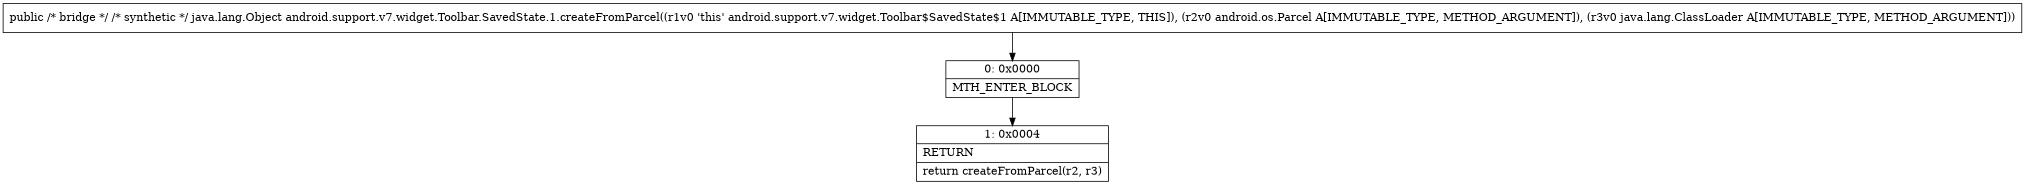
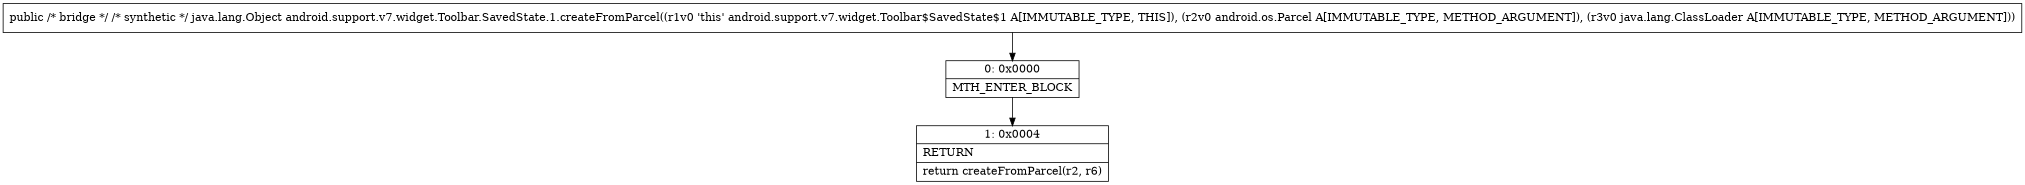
node "1: 0x0004": text "return createFromParcel(r2, r3)" -> "return createFromParcel(r2, r6)"
